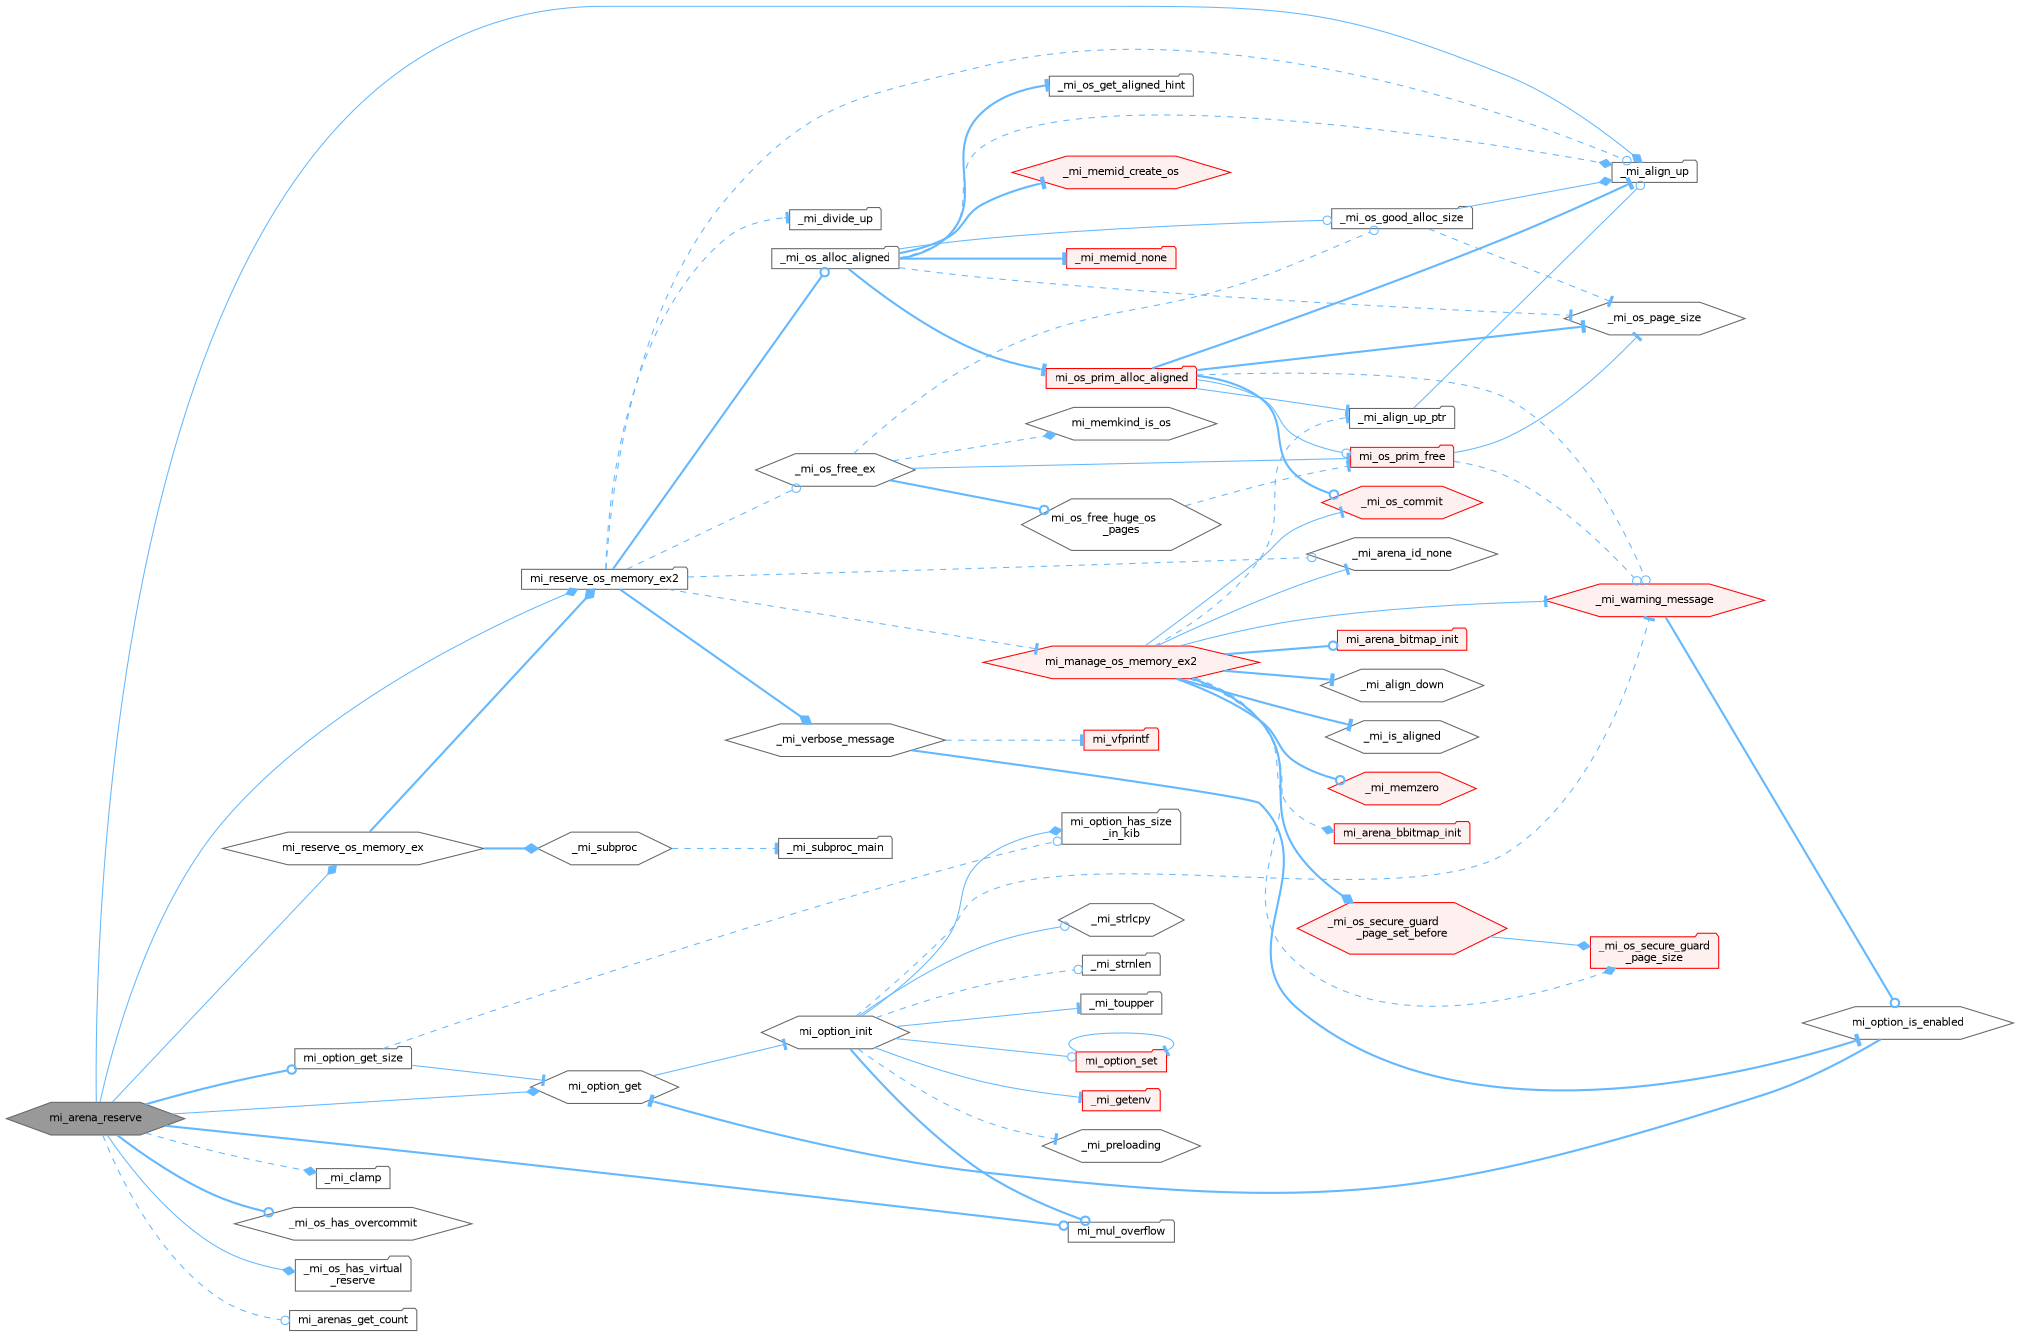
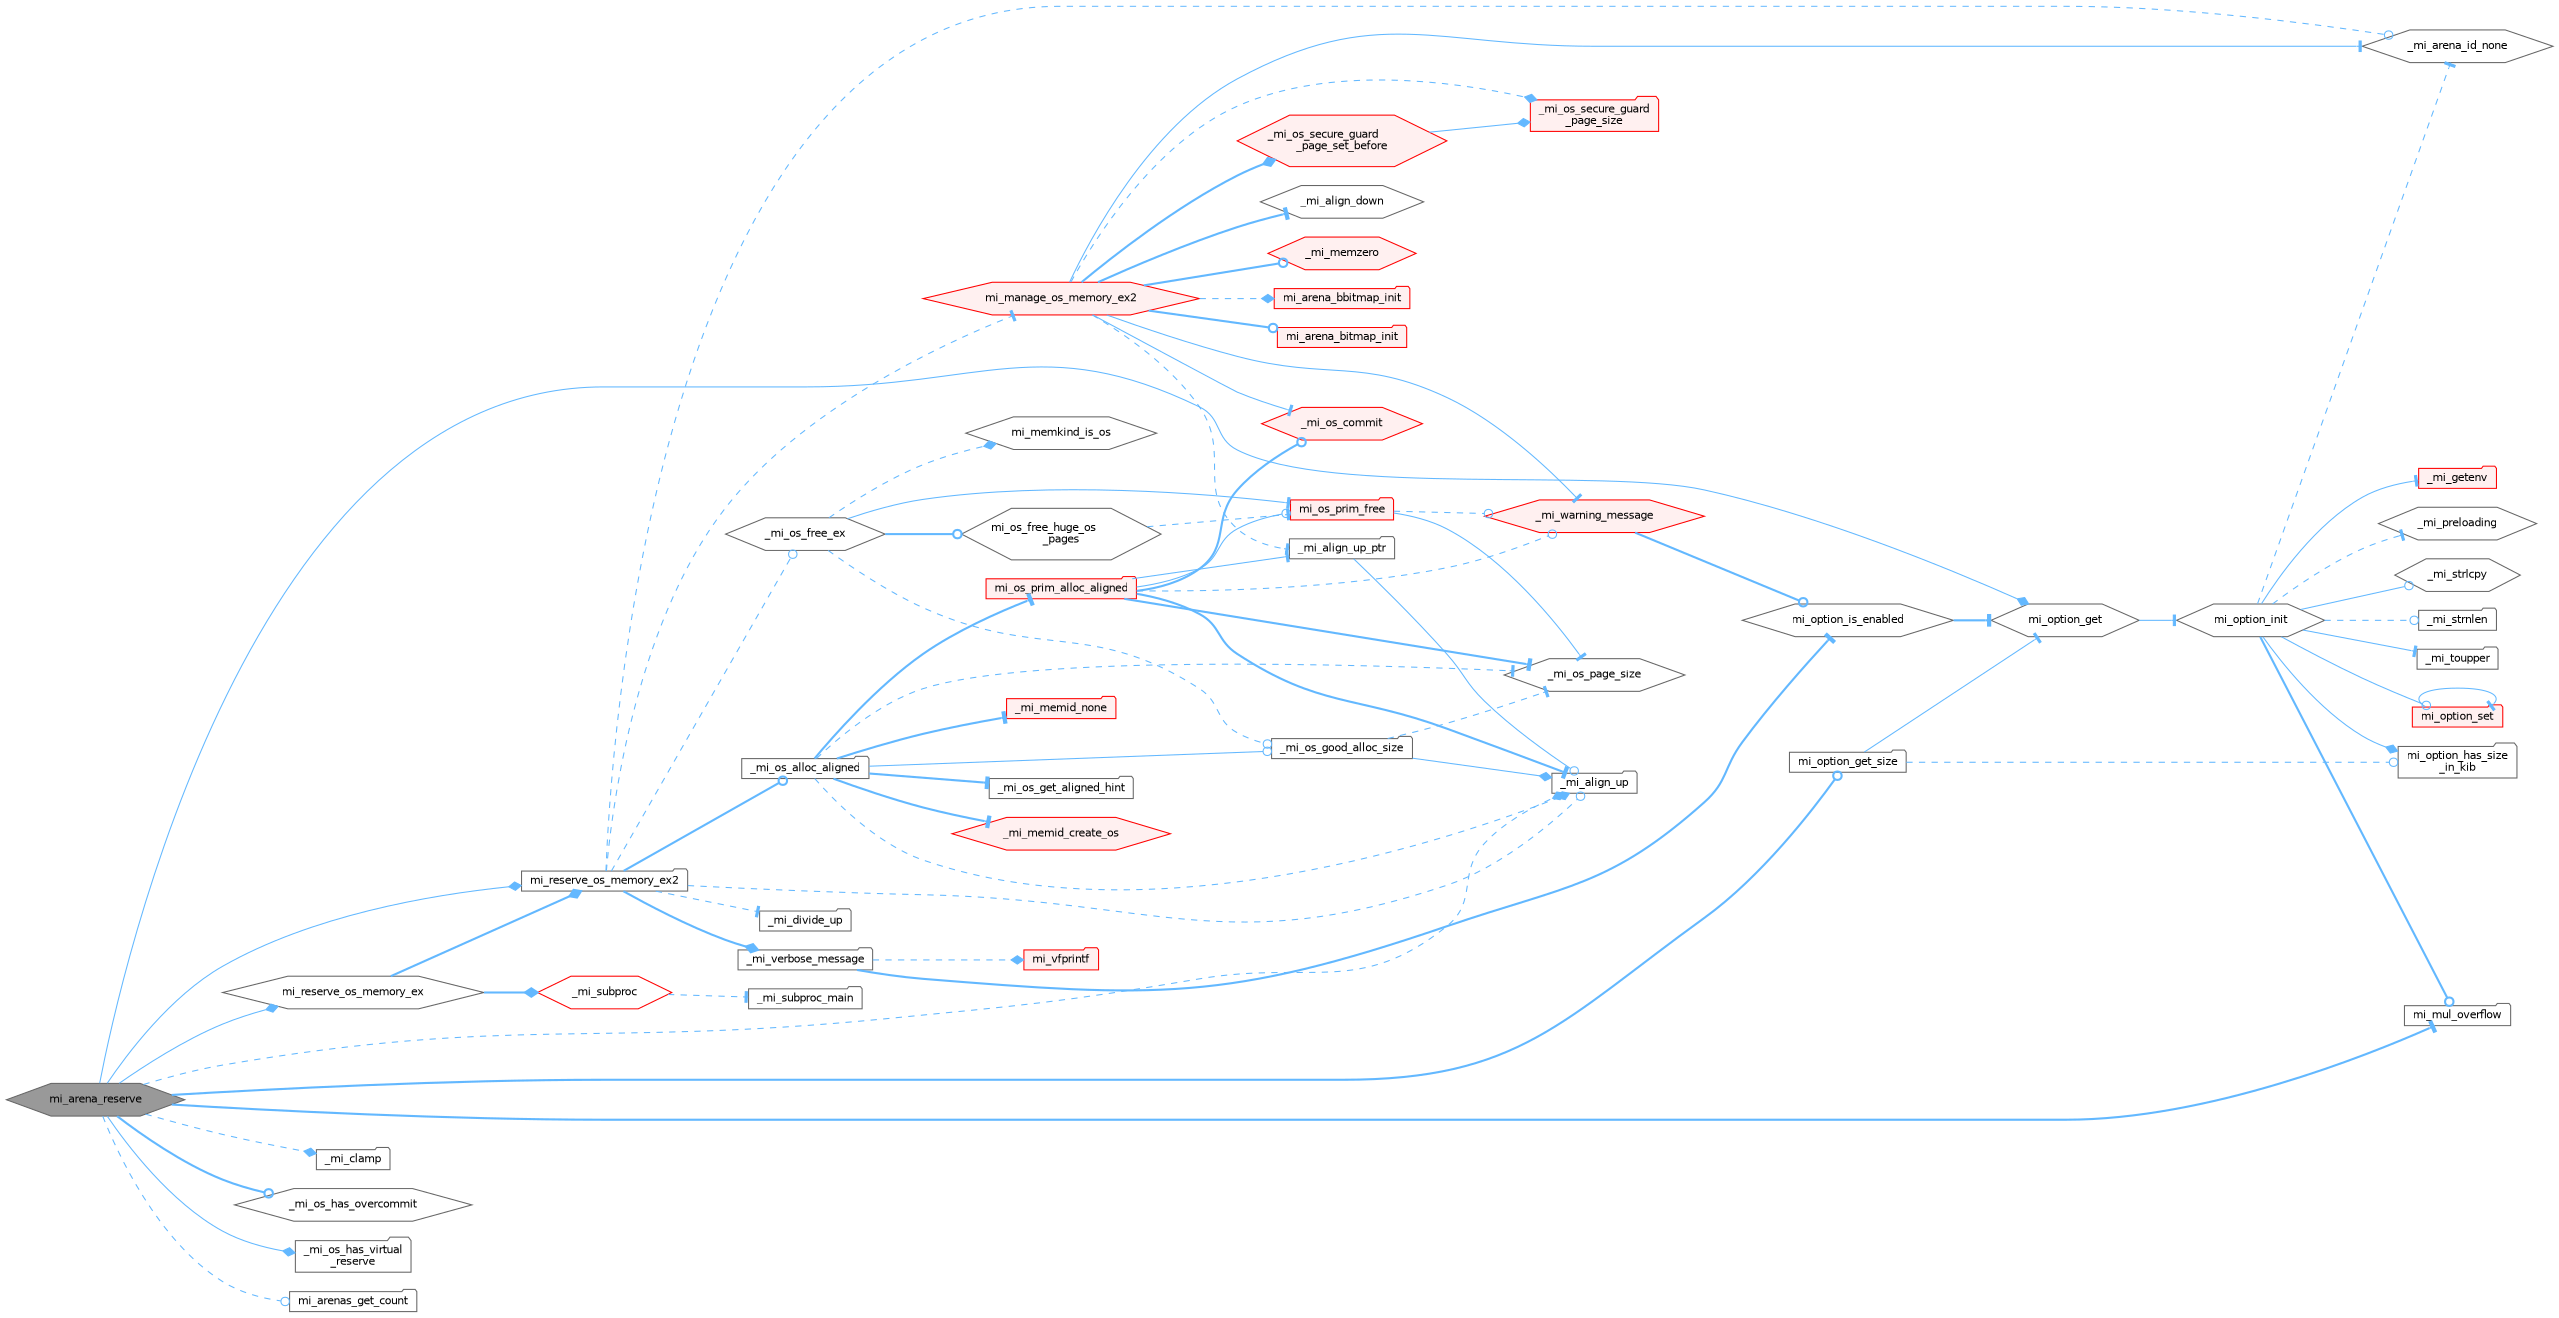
edge "mi_arena_reserve" -> "_mi_align_up": style solid -> dashed
node "_mi_is_aligned": removed
node "_mi_verbose_message": shape hexagon -> folder
edge "_mi_verbose_message" -> "mi_vfprintf": arrowhead tee -> diamond
node "_mi_subproc": color grey40 -> red
edge "mi_option_init" -> "_mi_warning_message": now "mi_option_init" -> "_mi_arena_id_none"
edge "mi_arena_reserve" -> "mi_mul_overflow": arrowhead odot -> tee
